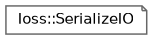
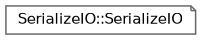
node "Ioss::SerializeIO": label "Ioss::SerializeIO" -> "SerializeIO::SerializeIO"
